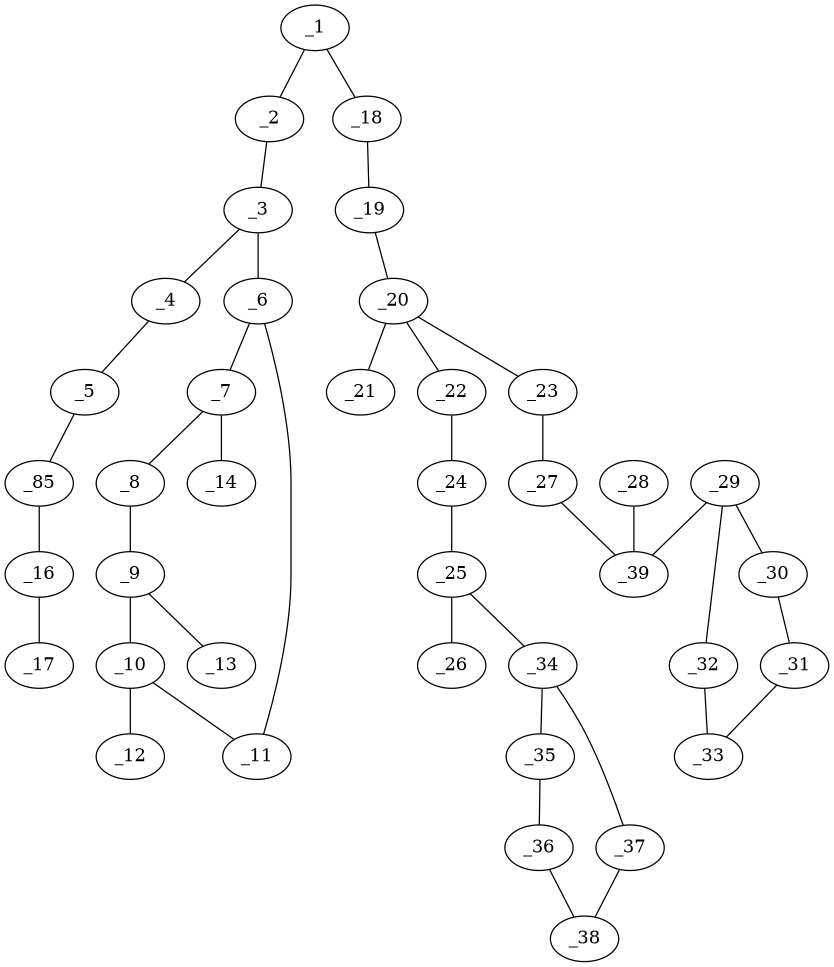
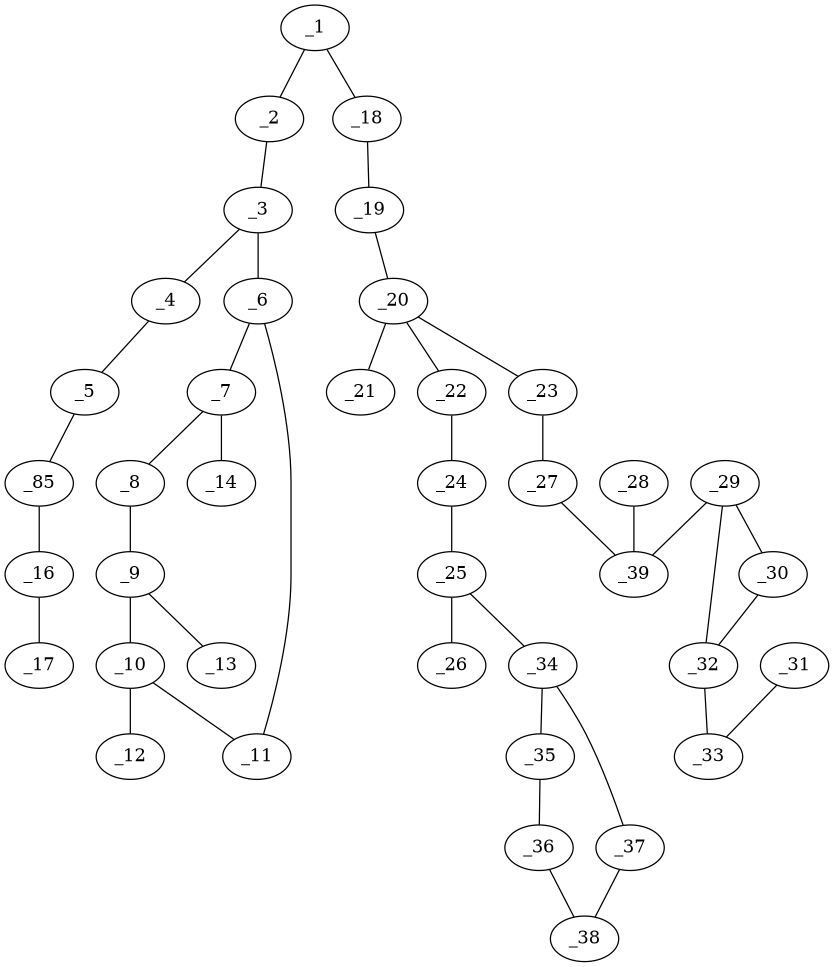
edge "_30" -- "_31": now "_30" -- "_32"
